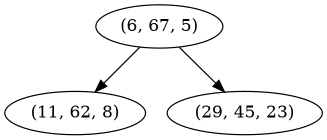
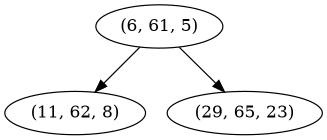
node "(6, 67, 5)": label "(6, 67, 5)" -> "(6, 61, 5)"
node "(29, 45, 23)": label "(29, 45, 23)" -> "(29, 65, 23)"
